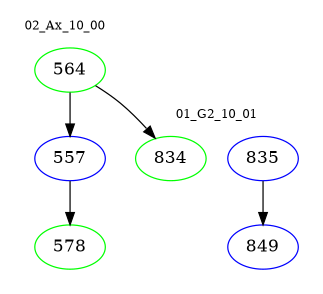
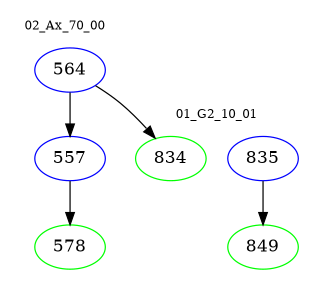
cluster "02_Ax_10_00": label "02_Ax_10_00" -> "02_Ax_70_00"
node "564": color green -> blue
node "849": color blue -> green
